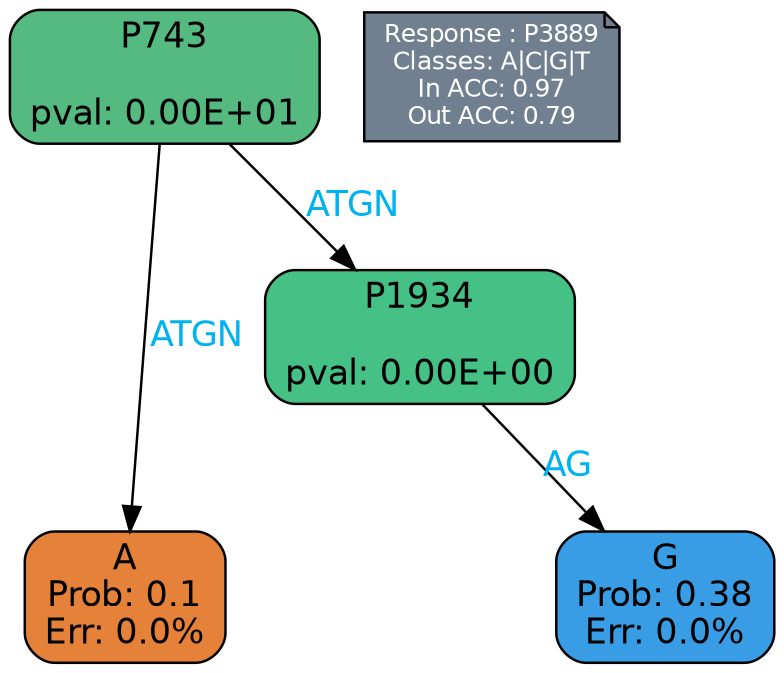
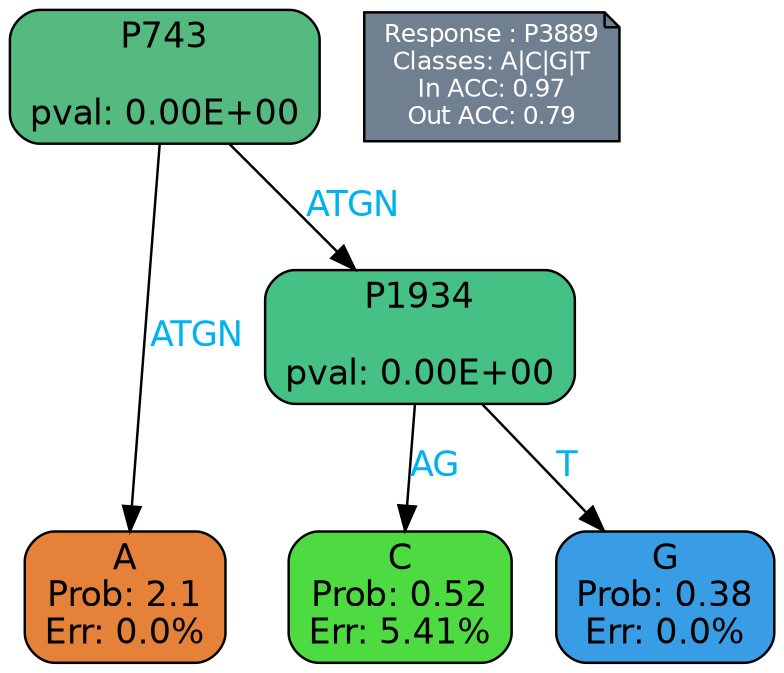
node "P743 pval: 0.00E+01": label "P743 pval: 0.00E+01" -> "P743 pval: 0.00E+00"
edge "P1934 pval: 0.00E+00" -> "G Prob: 0.38 Err: 0.0%": label "AG" -> "T"
node "A Prob: 0.1 Err: 0.0%": label "A Prob: 0.1 Err: 0.0%" -> "A Prob: 2.1 Err: 0.0%"
node "C Prob: 0.52 Err: 5.41%": added
